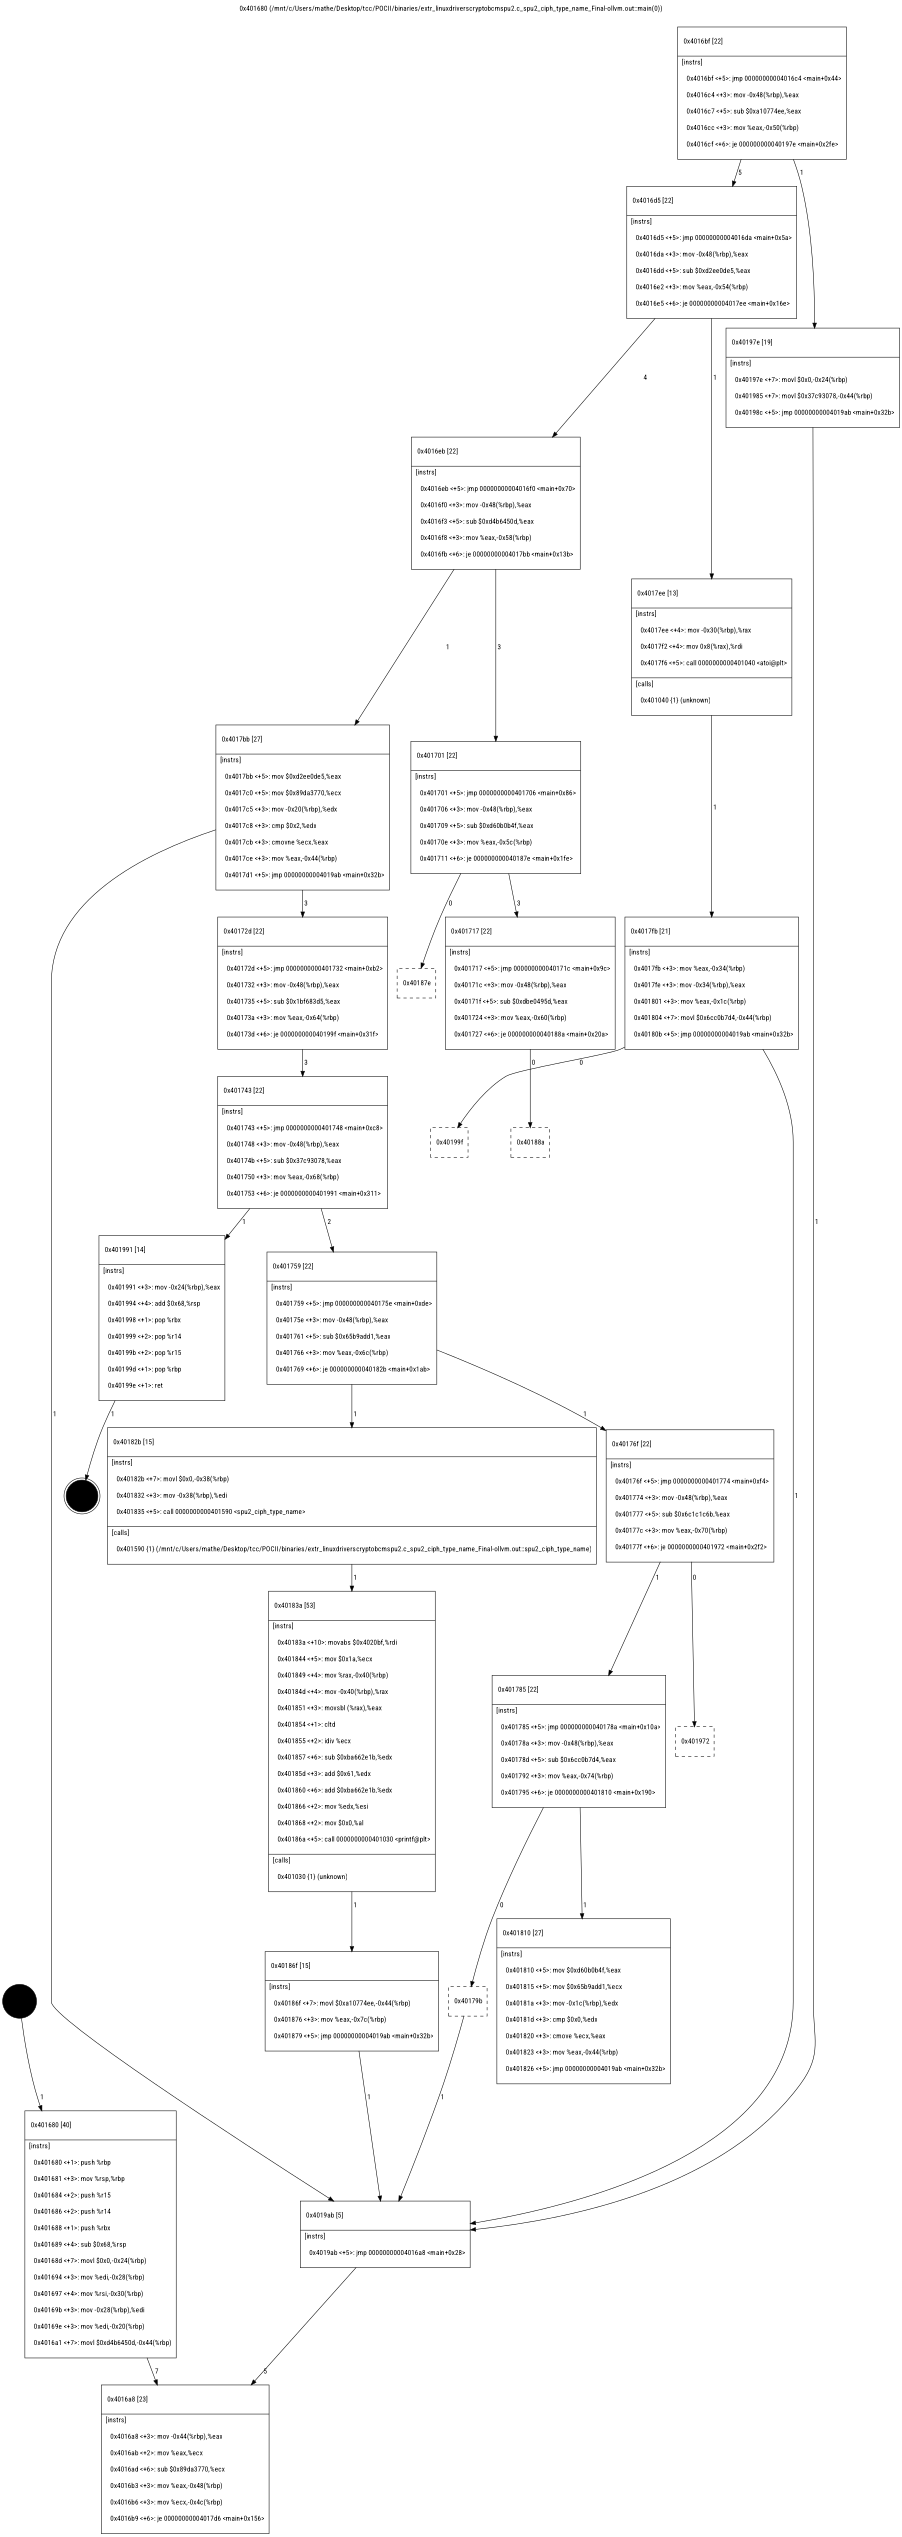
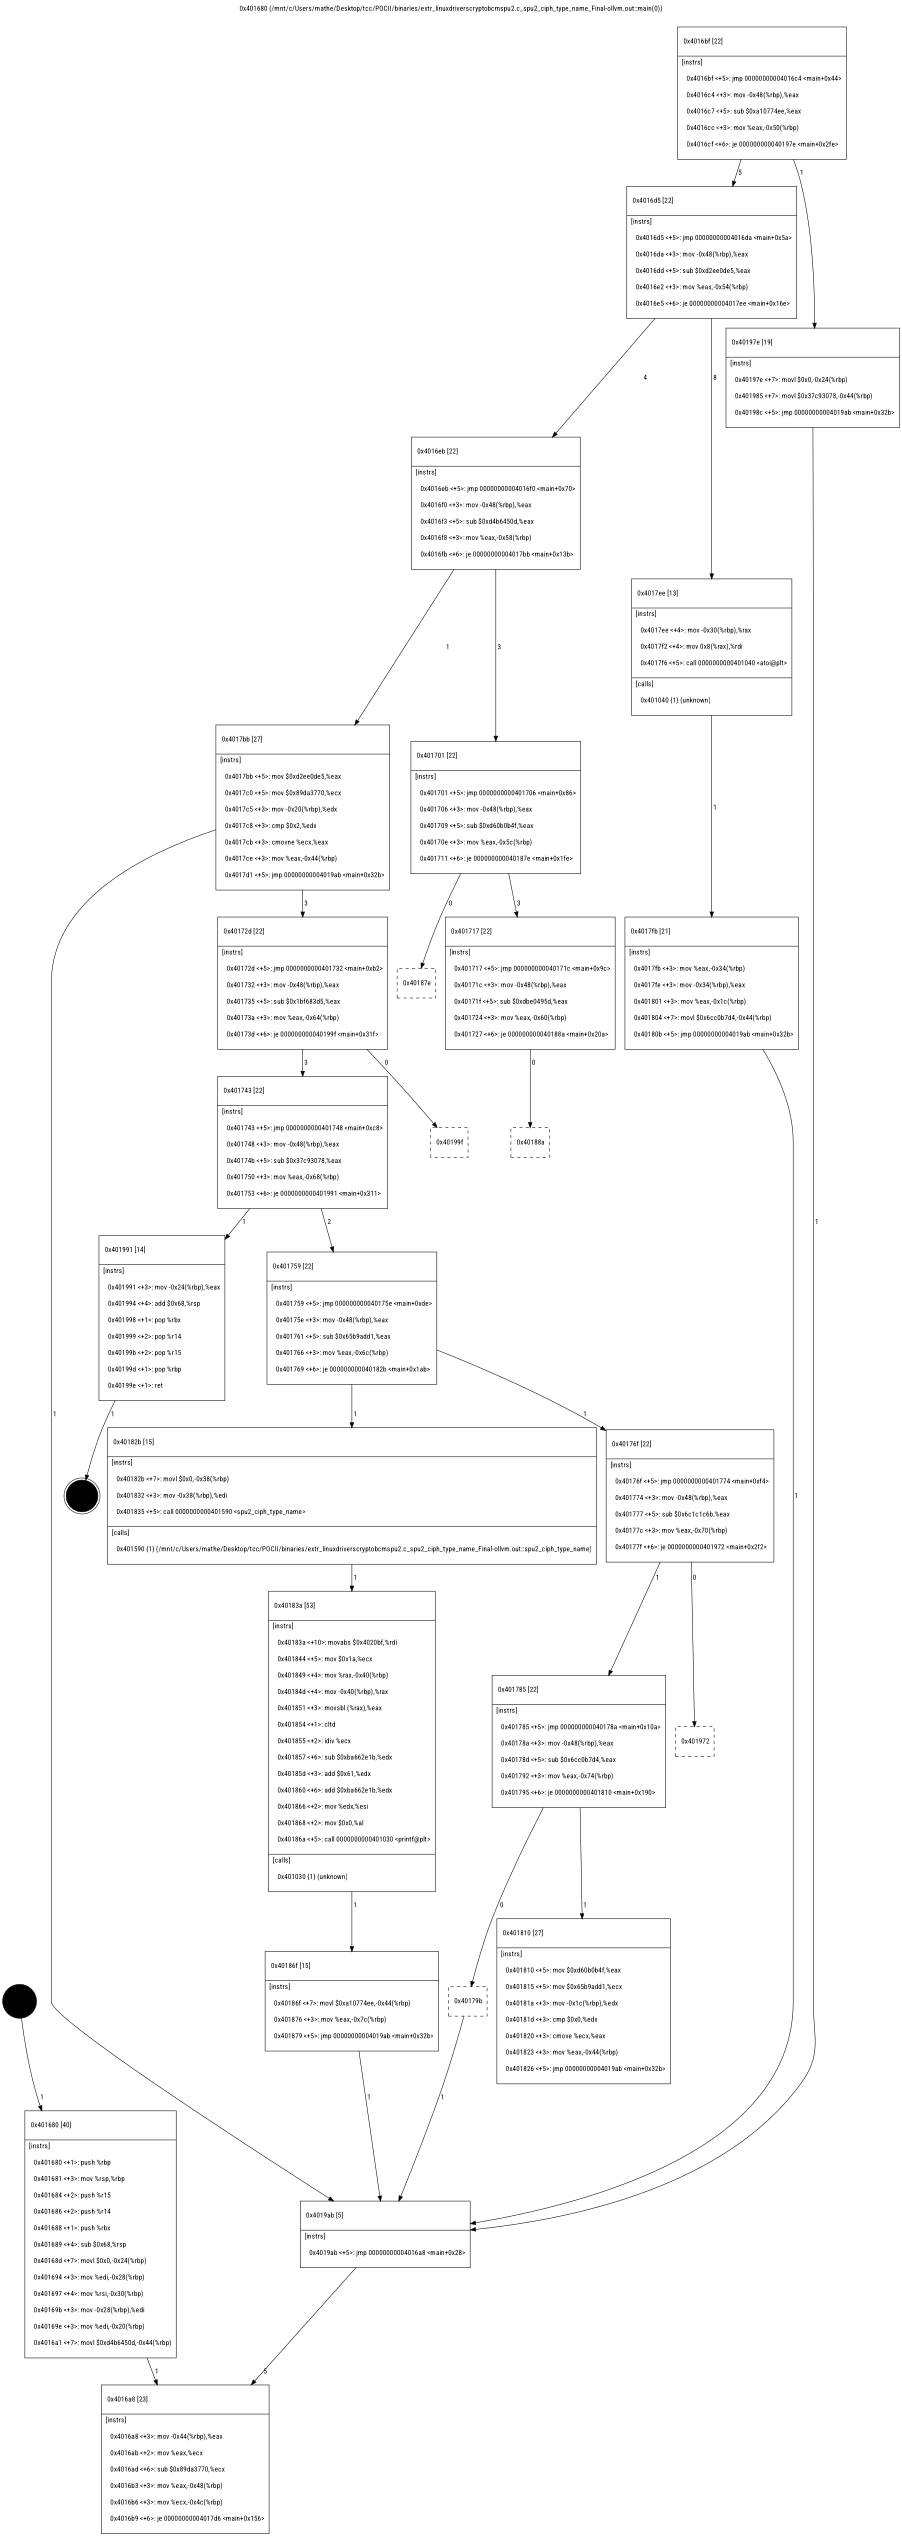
edge "0x4016d5 [22]" -> "0x4017ee [13]": label " 1" -> " 8"
edge "0x4017fb [21]" -> "0x40199f": now "0x40172d [22]" -> "0x40199f"
edge "0x401680 [40]" -> "0x4016a8 [23]": label " 7" -> " 1"
